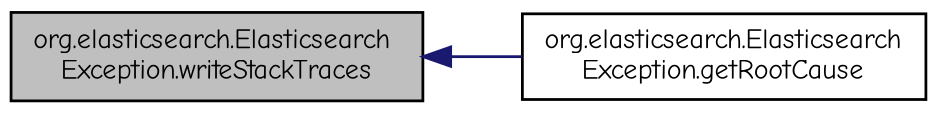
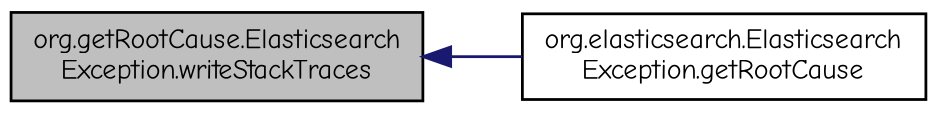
node "org.elasticsearch.Elasticsearch Exception.writeStackTraces": label "org.elasticsearch.Elasticsearch Exception.writeStackTraces" -> "org.getRootCause.Elasticsearch Exception.writeStackTraces"
